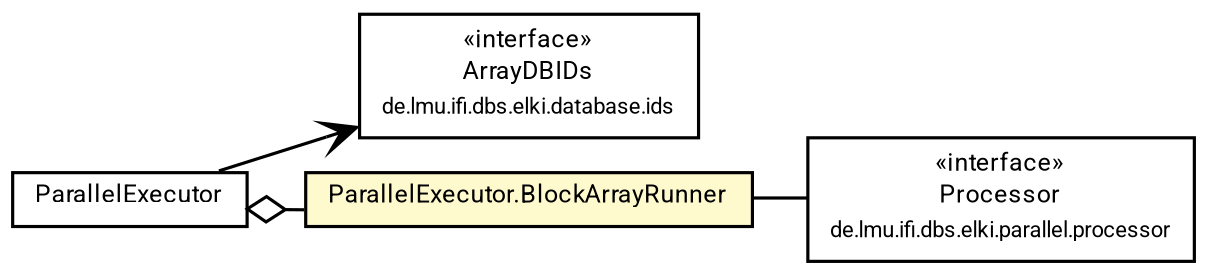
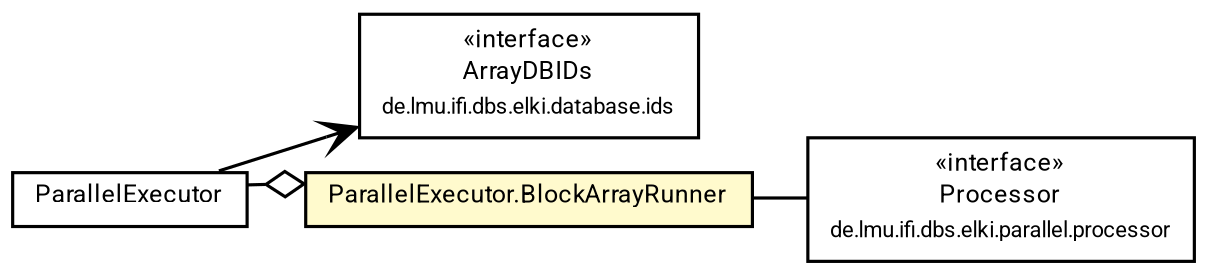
edge "ParallelExecutor.BlockArrayRunner" -> "ParallelExecutor": reversed
